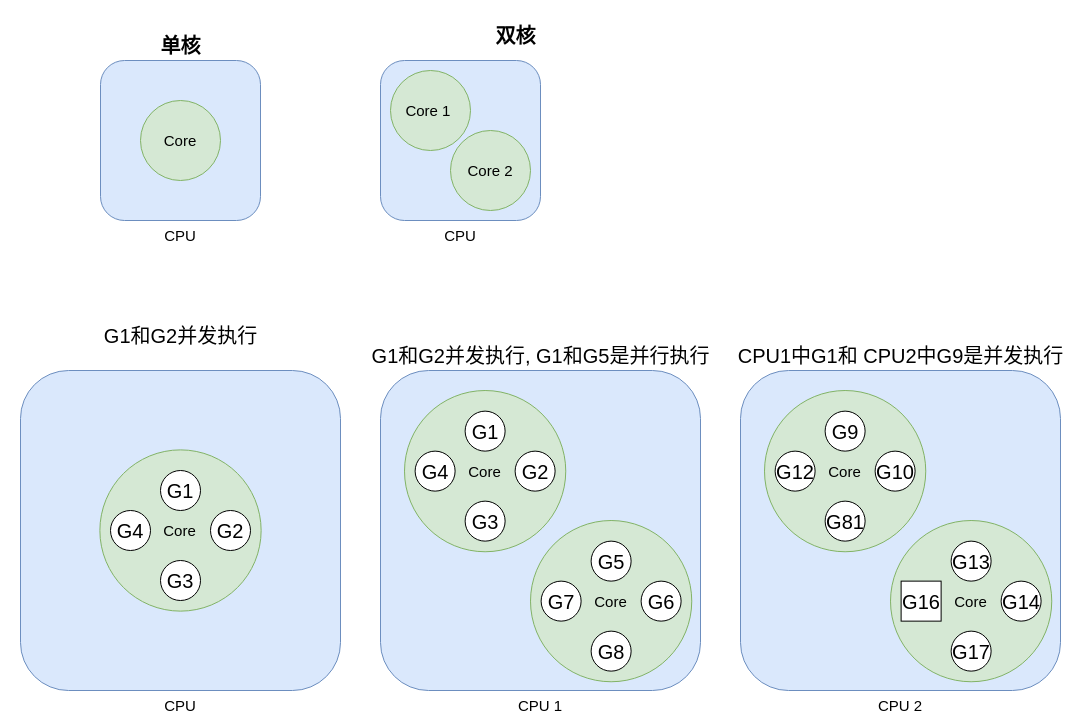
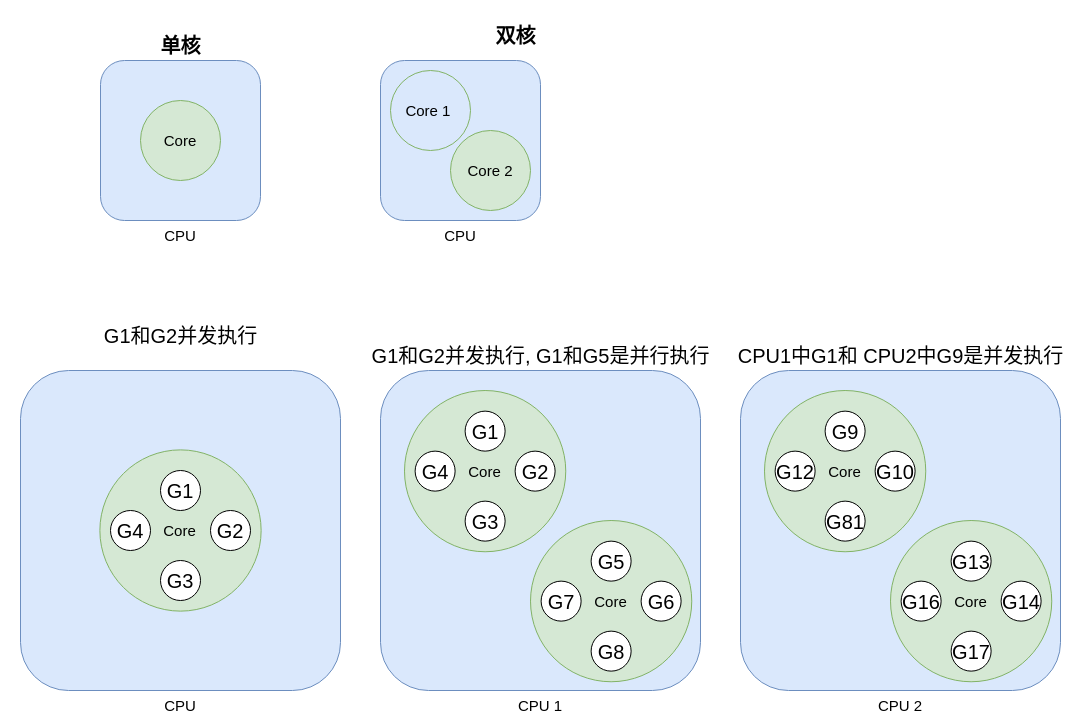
node "Core 1": fillcolor #d5e8d4 -> #dae8fc
node "G16": shape rectangle -> ellipse
